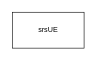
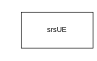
node "srsUE": moved (48, 30) -> (57, 30)
